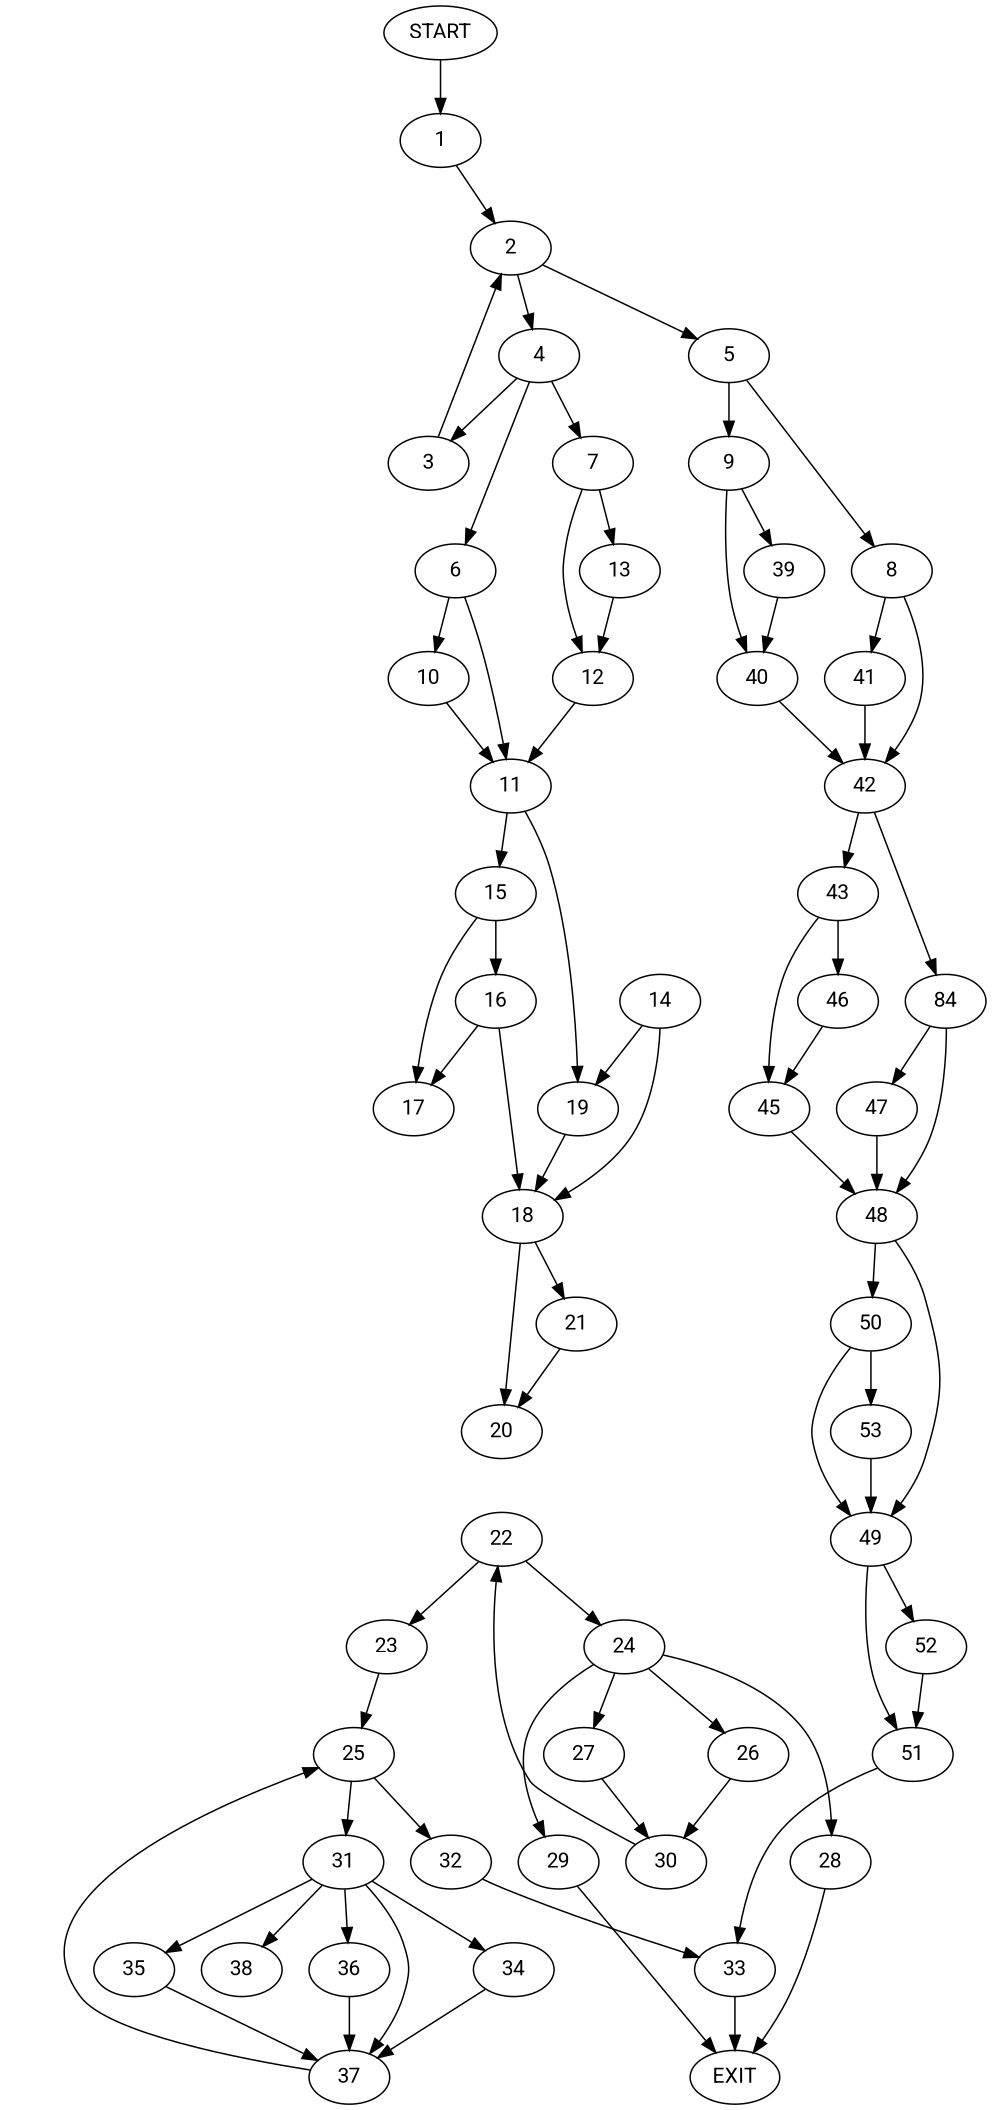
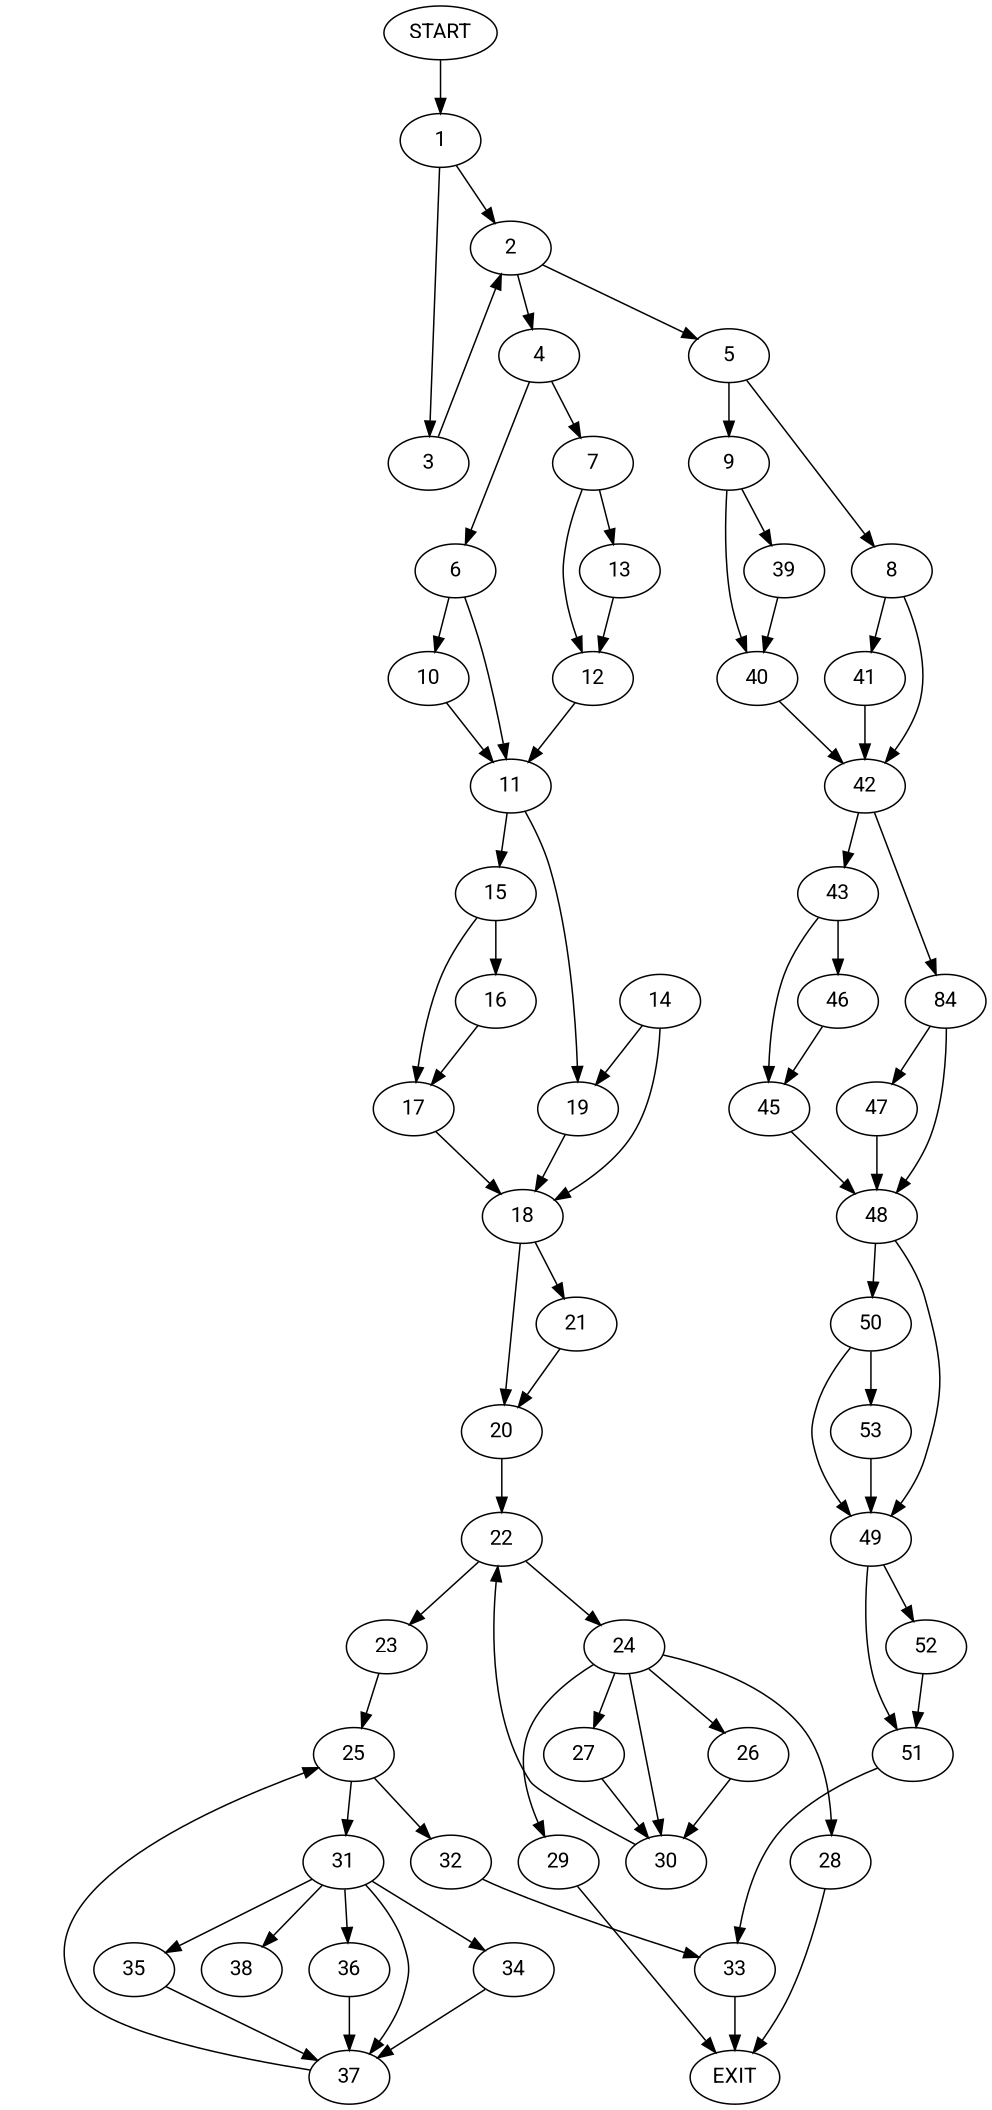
edge "4" -> "3": now "1" -> "3"
edge "16" -> "18": now "17" -> "18"
edge "20" -> "22": added
edge "24" -> "30": added
